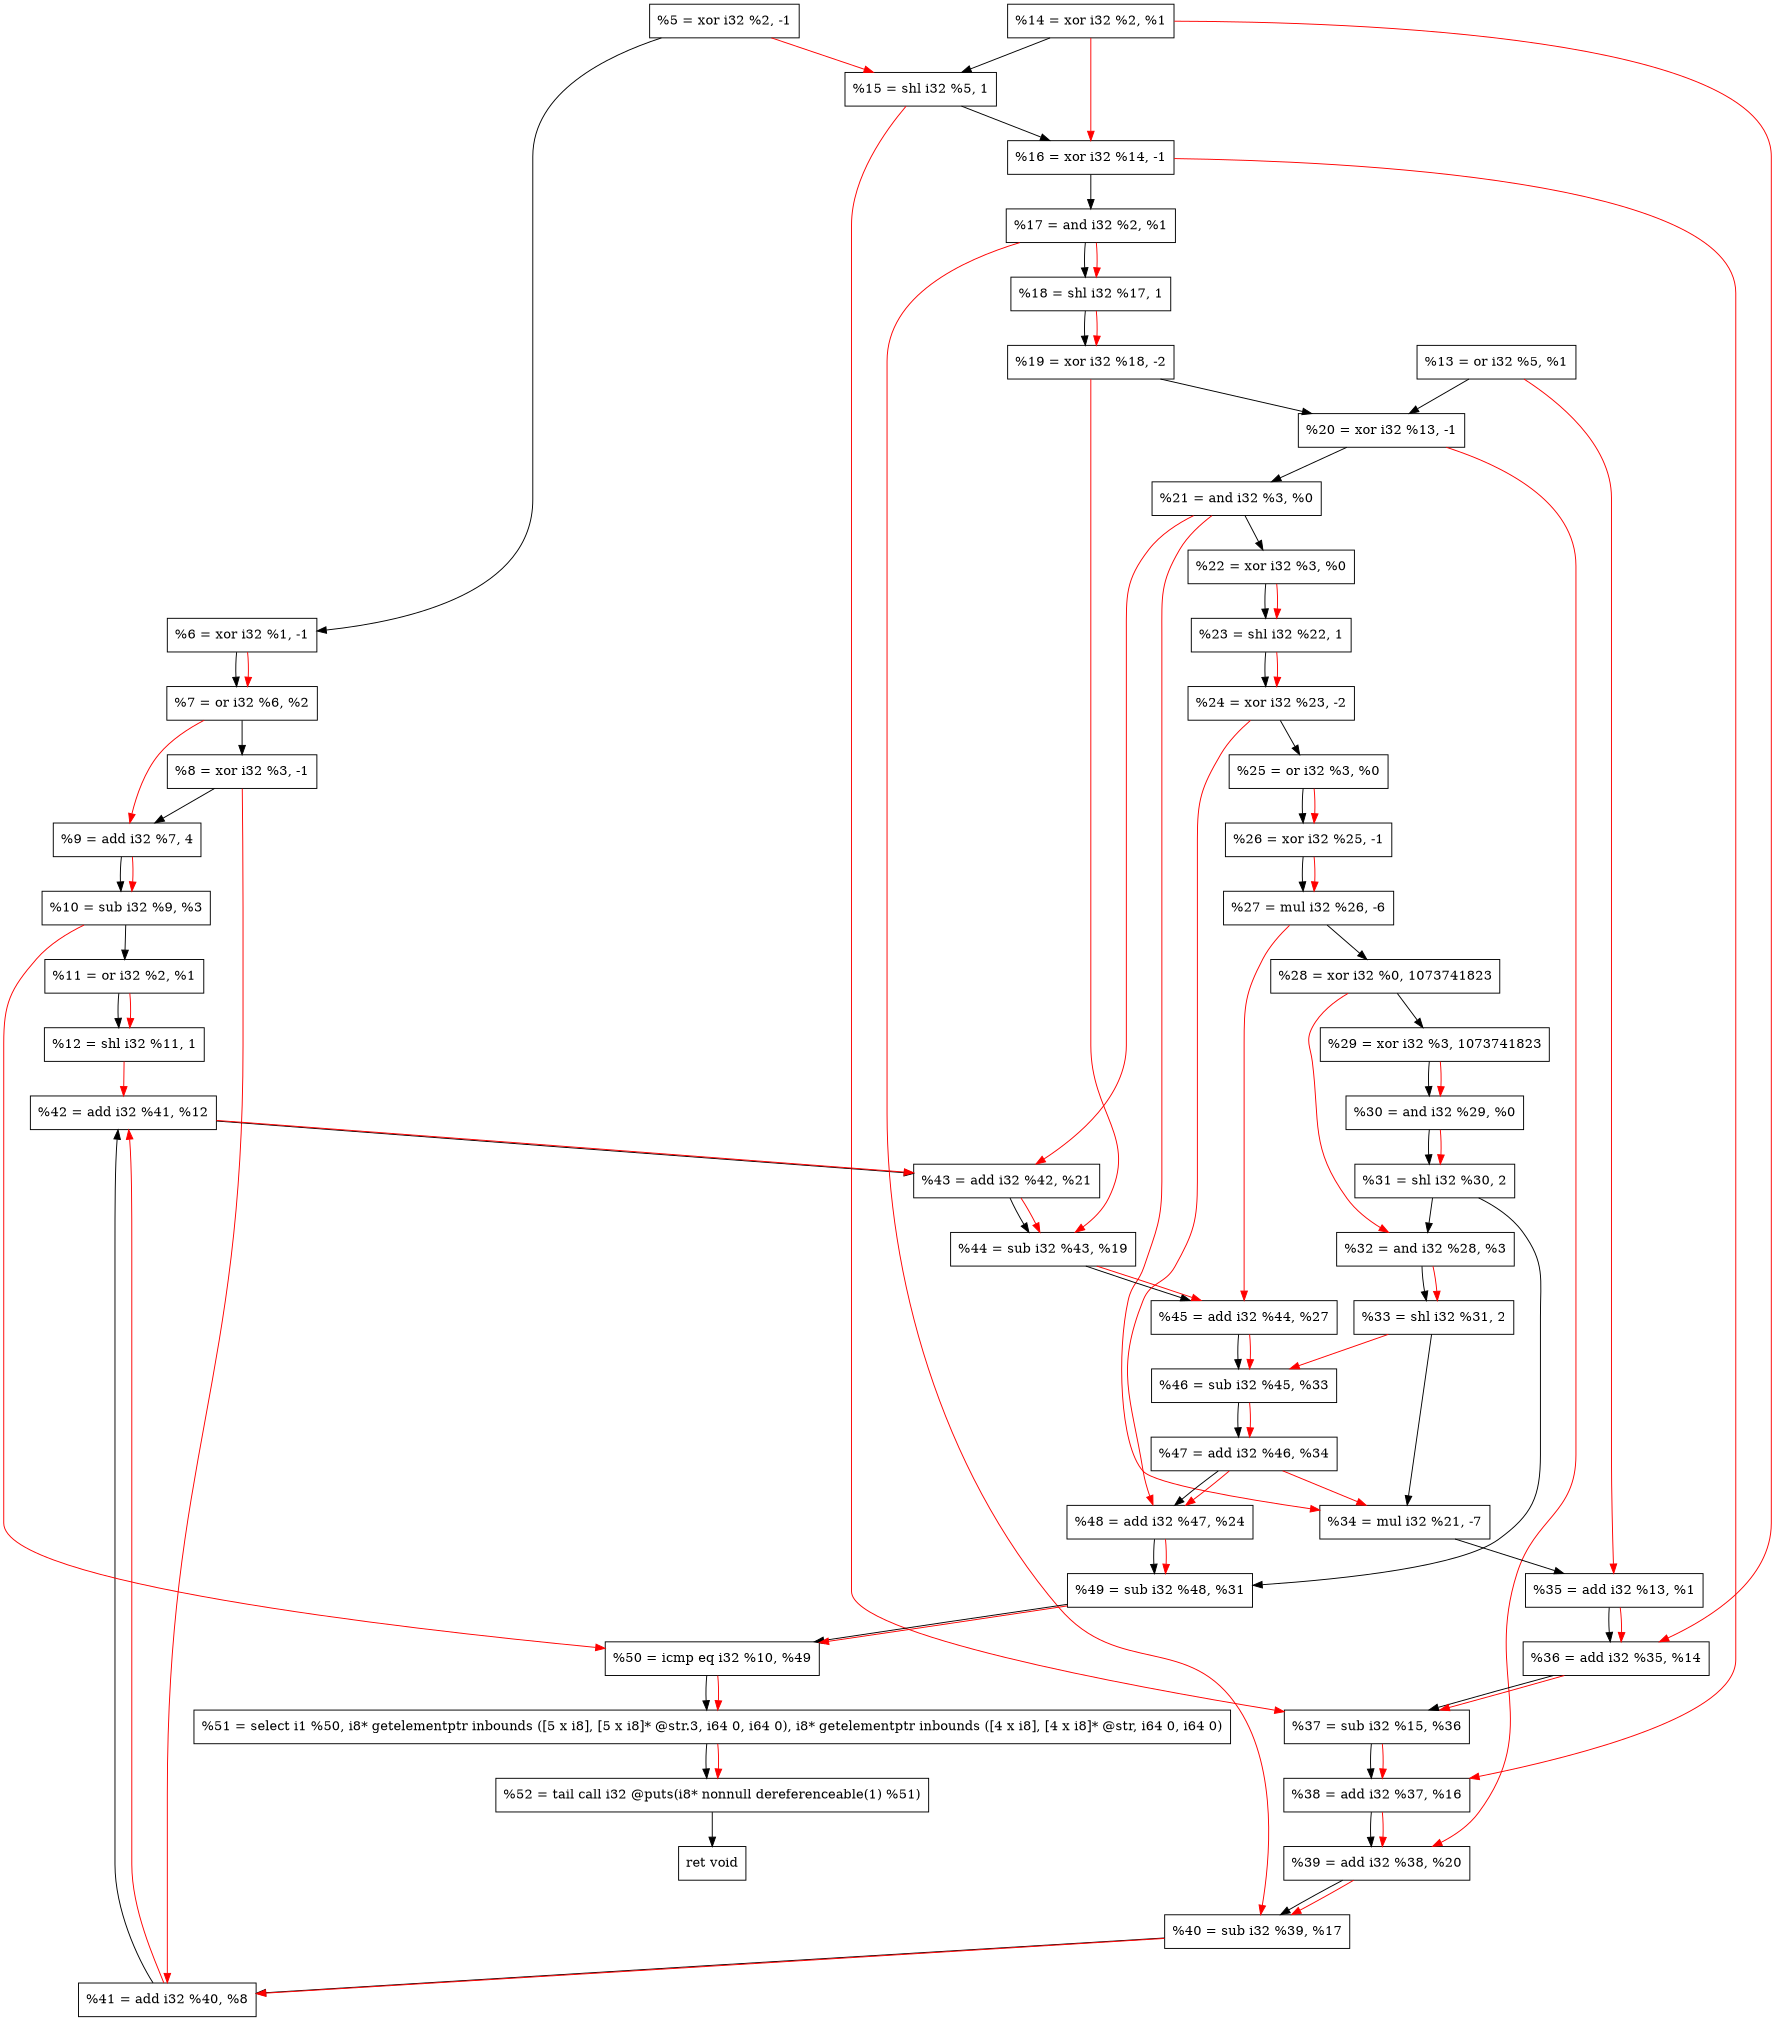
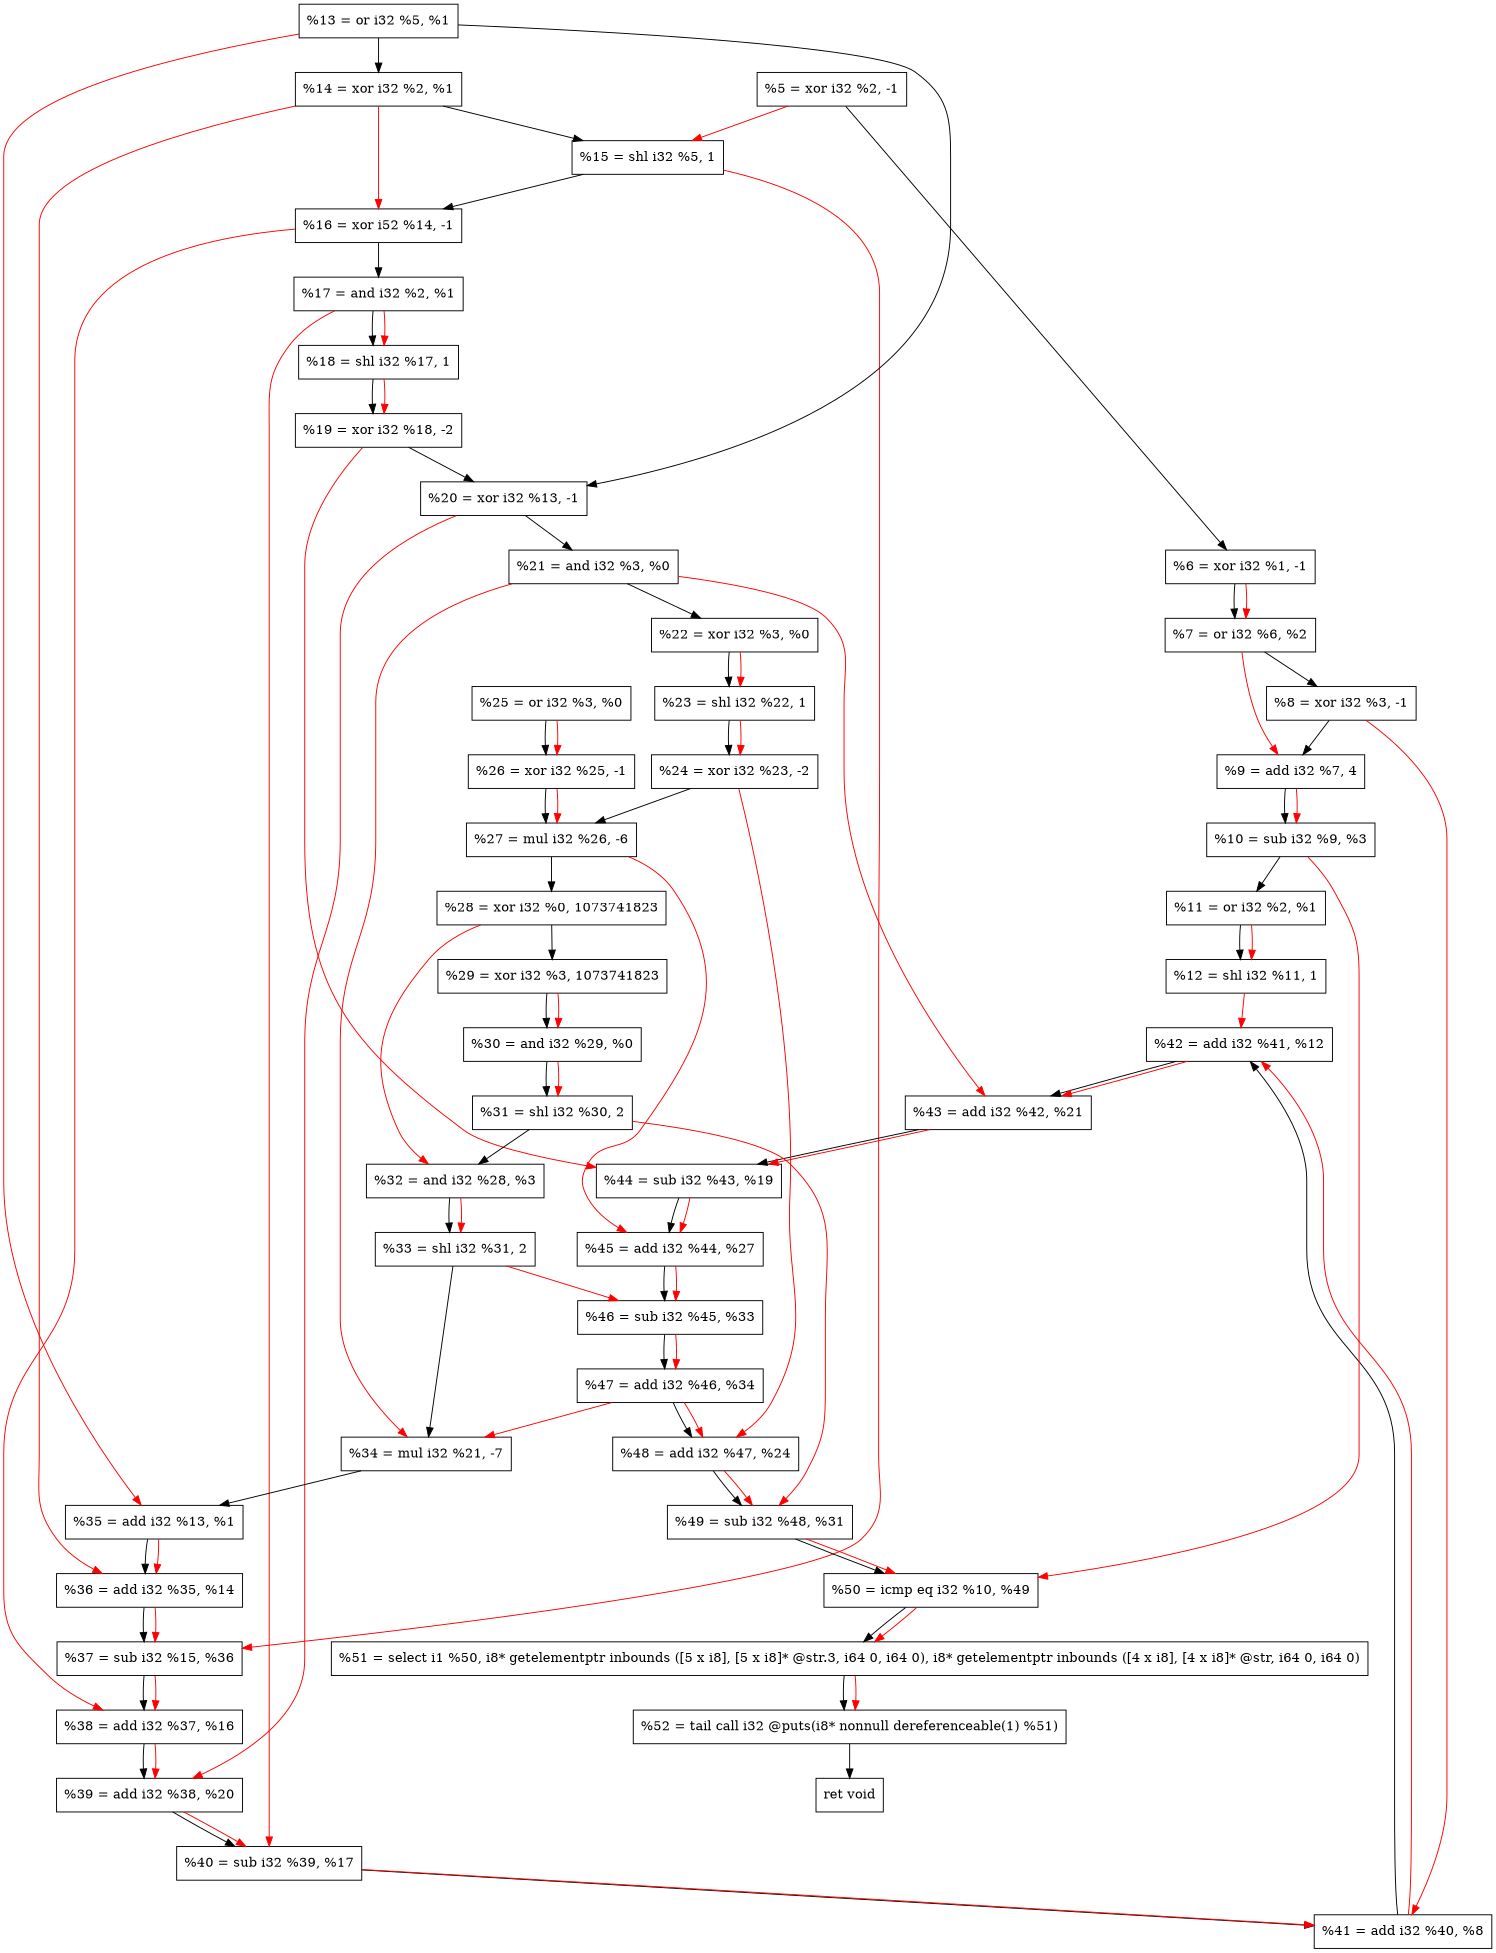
edge "%13 = or i32 %5, %1" -> "%14 = xor i32 %2, %1": added
node "%16 = xor i32 %14, -1": label "%16 = xor i32 %14, -1" -> "%16 = xor i52 %14, -1"
edge "%24 = xor i32 %23, -2" -> "%25 = or i32 %3, %0": now "%24 = xor i32 %23, -2" -> "%27 = mul i32 %26, -6"
edge "%31 = shl i32 %30, 2" -> "%49 = sub i32 %48, %31": color black -> red
